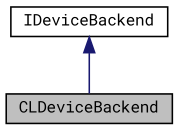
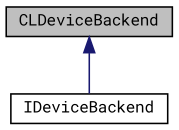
edge "CLDeviceBackend" -> "IDeviceBackend": reversed
